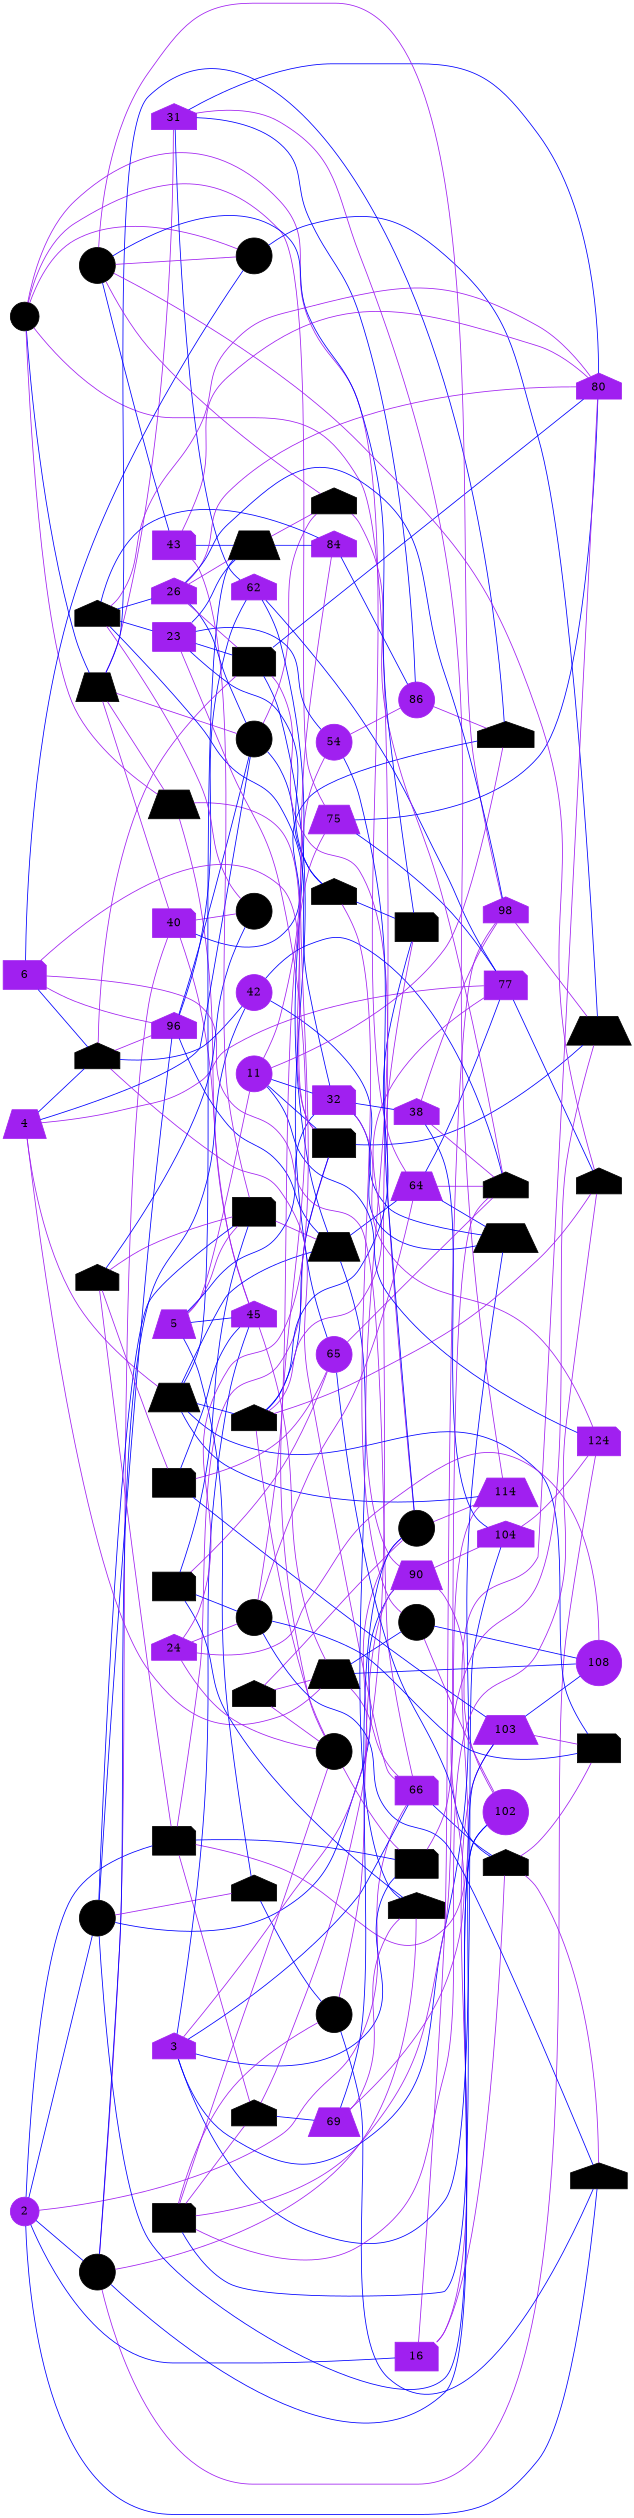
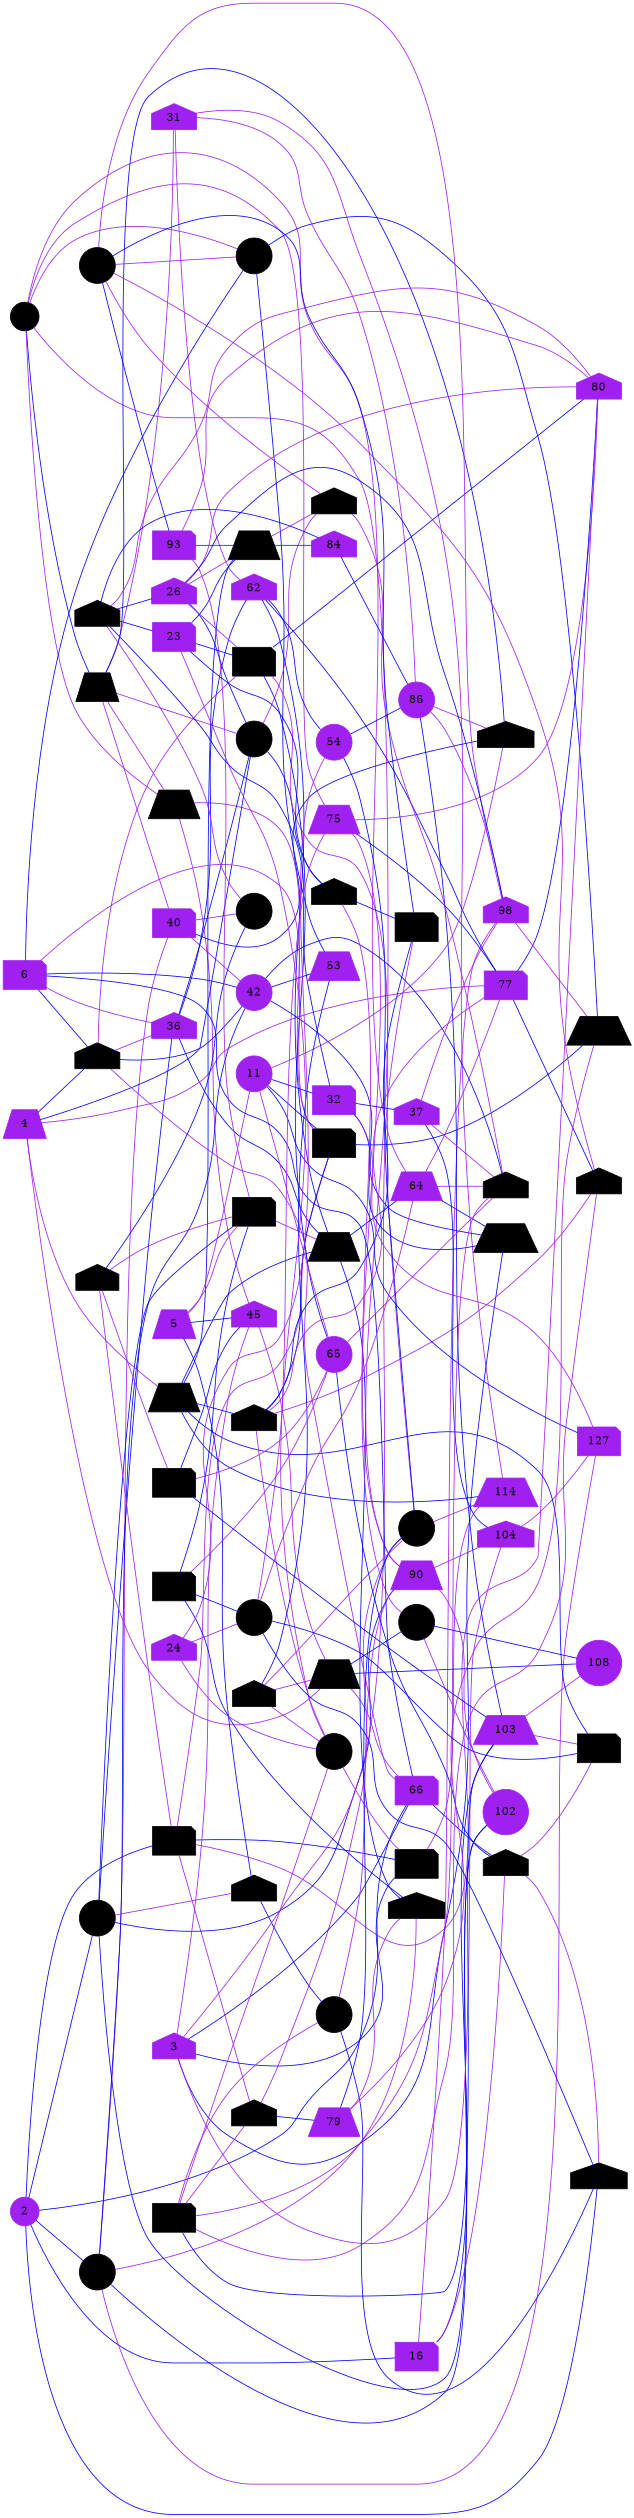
edge "31" -- "80": now "77" -- "80"
edge "31" -- "62": color blue -> purple
edge "31" -- "86": color blue -> purple
node "43": label "43" -> "93"
edge "23" -- "54": now "62" -- "54"
edge "80" -- "75": color blue -> purple
edge "84" -- "11": now "65" -- "11"
edge "86" -- "54": color purple -> blue
edge "86" -- "98": added
node "53": added
edge "6" -- "42": added
node "96": label "96" -> "36"
edge "86" -- "103": added
edge "77" -- "64": color blue -> purple
node "38": label "38" -> "37"
edge "40" -- "45": now "40" -- "42"
edge "75" -- "90": added
edge "6" -- "66": color purple -> blue
edge "32" -- "5": removed
node "124": label "124" -> "127"
edge "24" -- "108": removed
edge "45" -- "3": color blue -> purple
edge "108" -- "103": color blue -> purple
edge "103" -- "16": color purple -> blue
edge "66" -- "2": color purple -> blue
node "69": label "69" -> "79"
edge "104" -- "3": color blue -> purple
